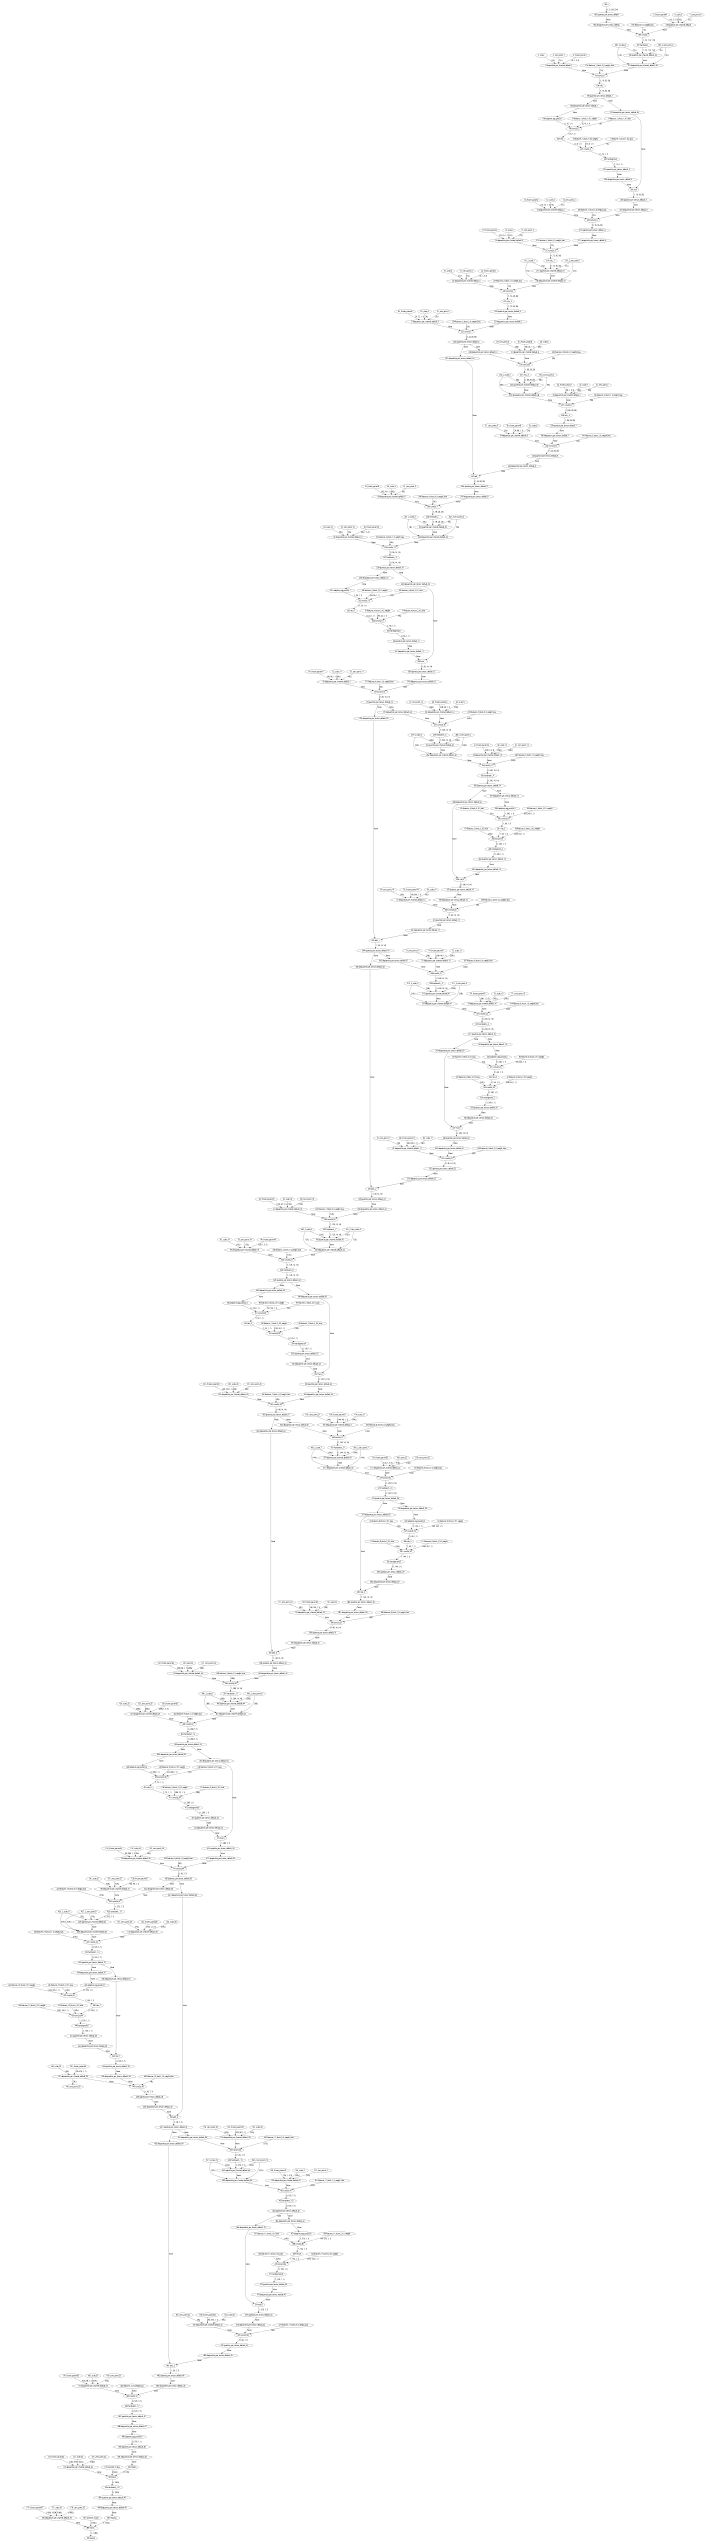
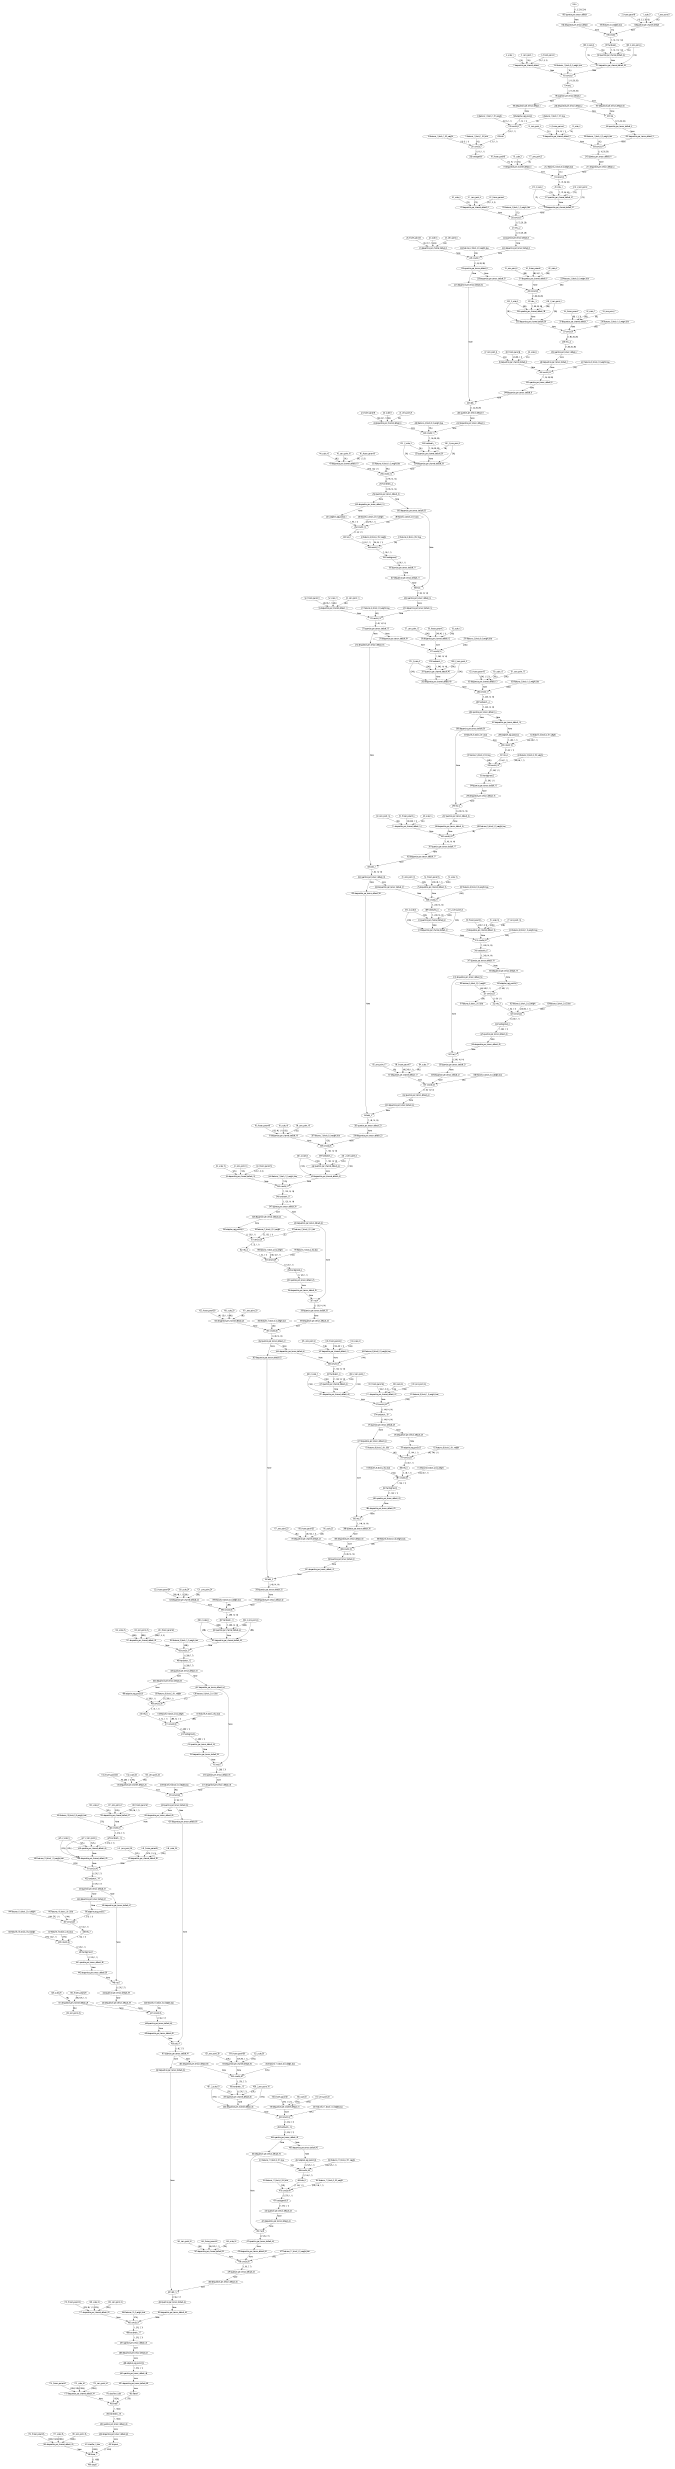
node "203 quantize_per_tensor_default_2": removed
edge "47 dequantize_per_channel_default_10" -> "256 conv2d_12": label "None" -> "(576, 144, 1, 1)"
edge "81 features_6_block_2_fc1_bias" -> "321 conv2d_23": reversed
